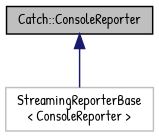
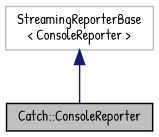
edge "StreamingReporterBase < ConsoleReporter >" -> "Catch::ConsoleReporter": reversed
